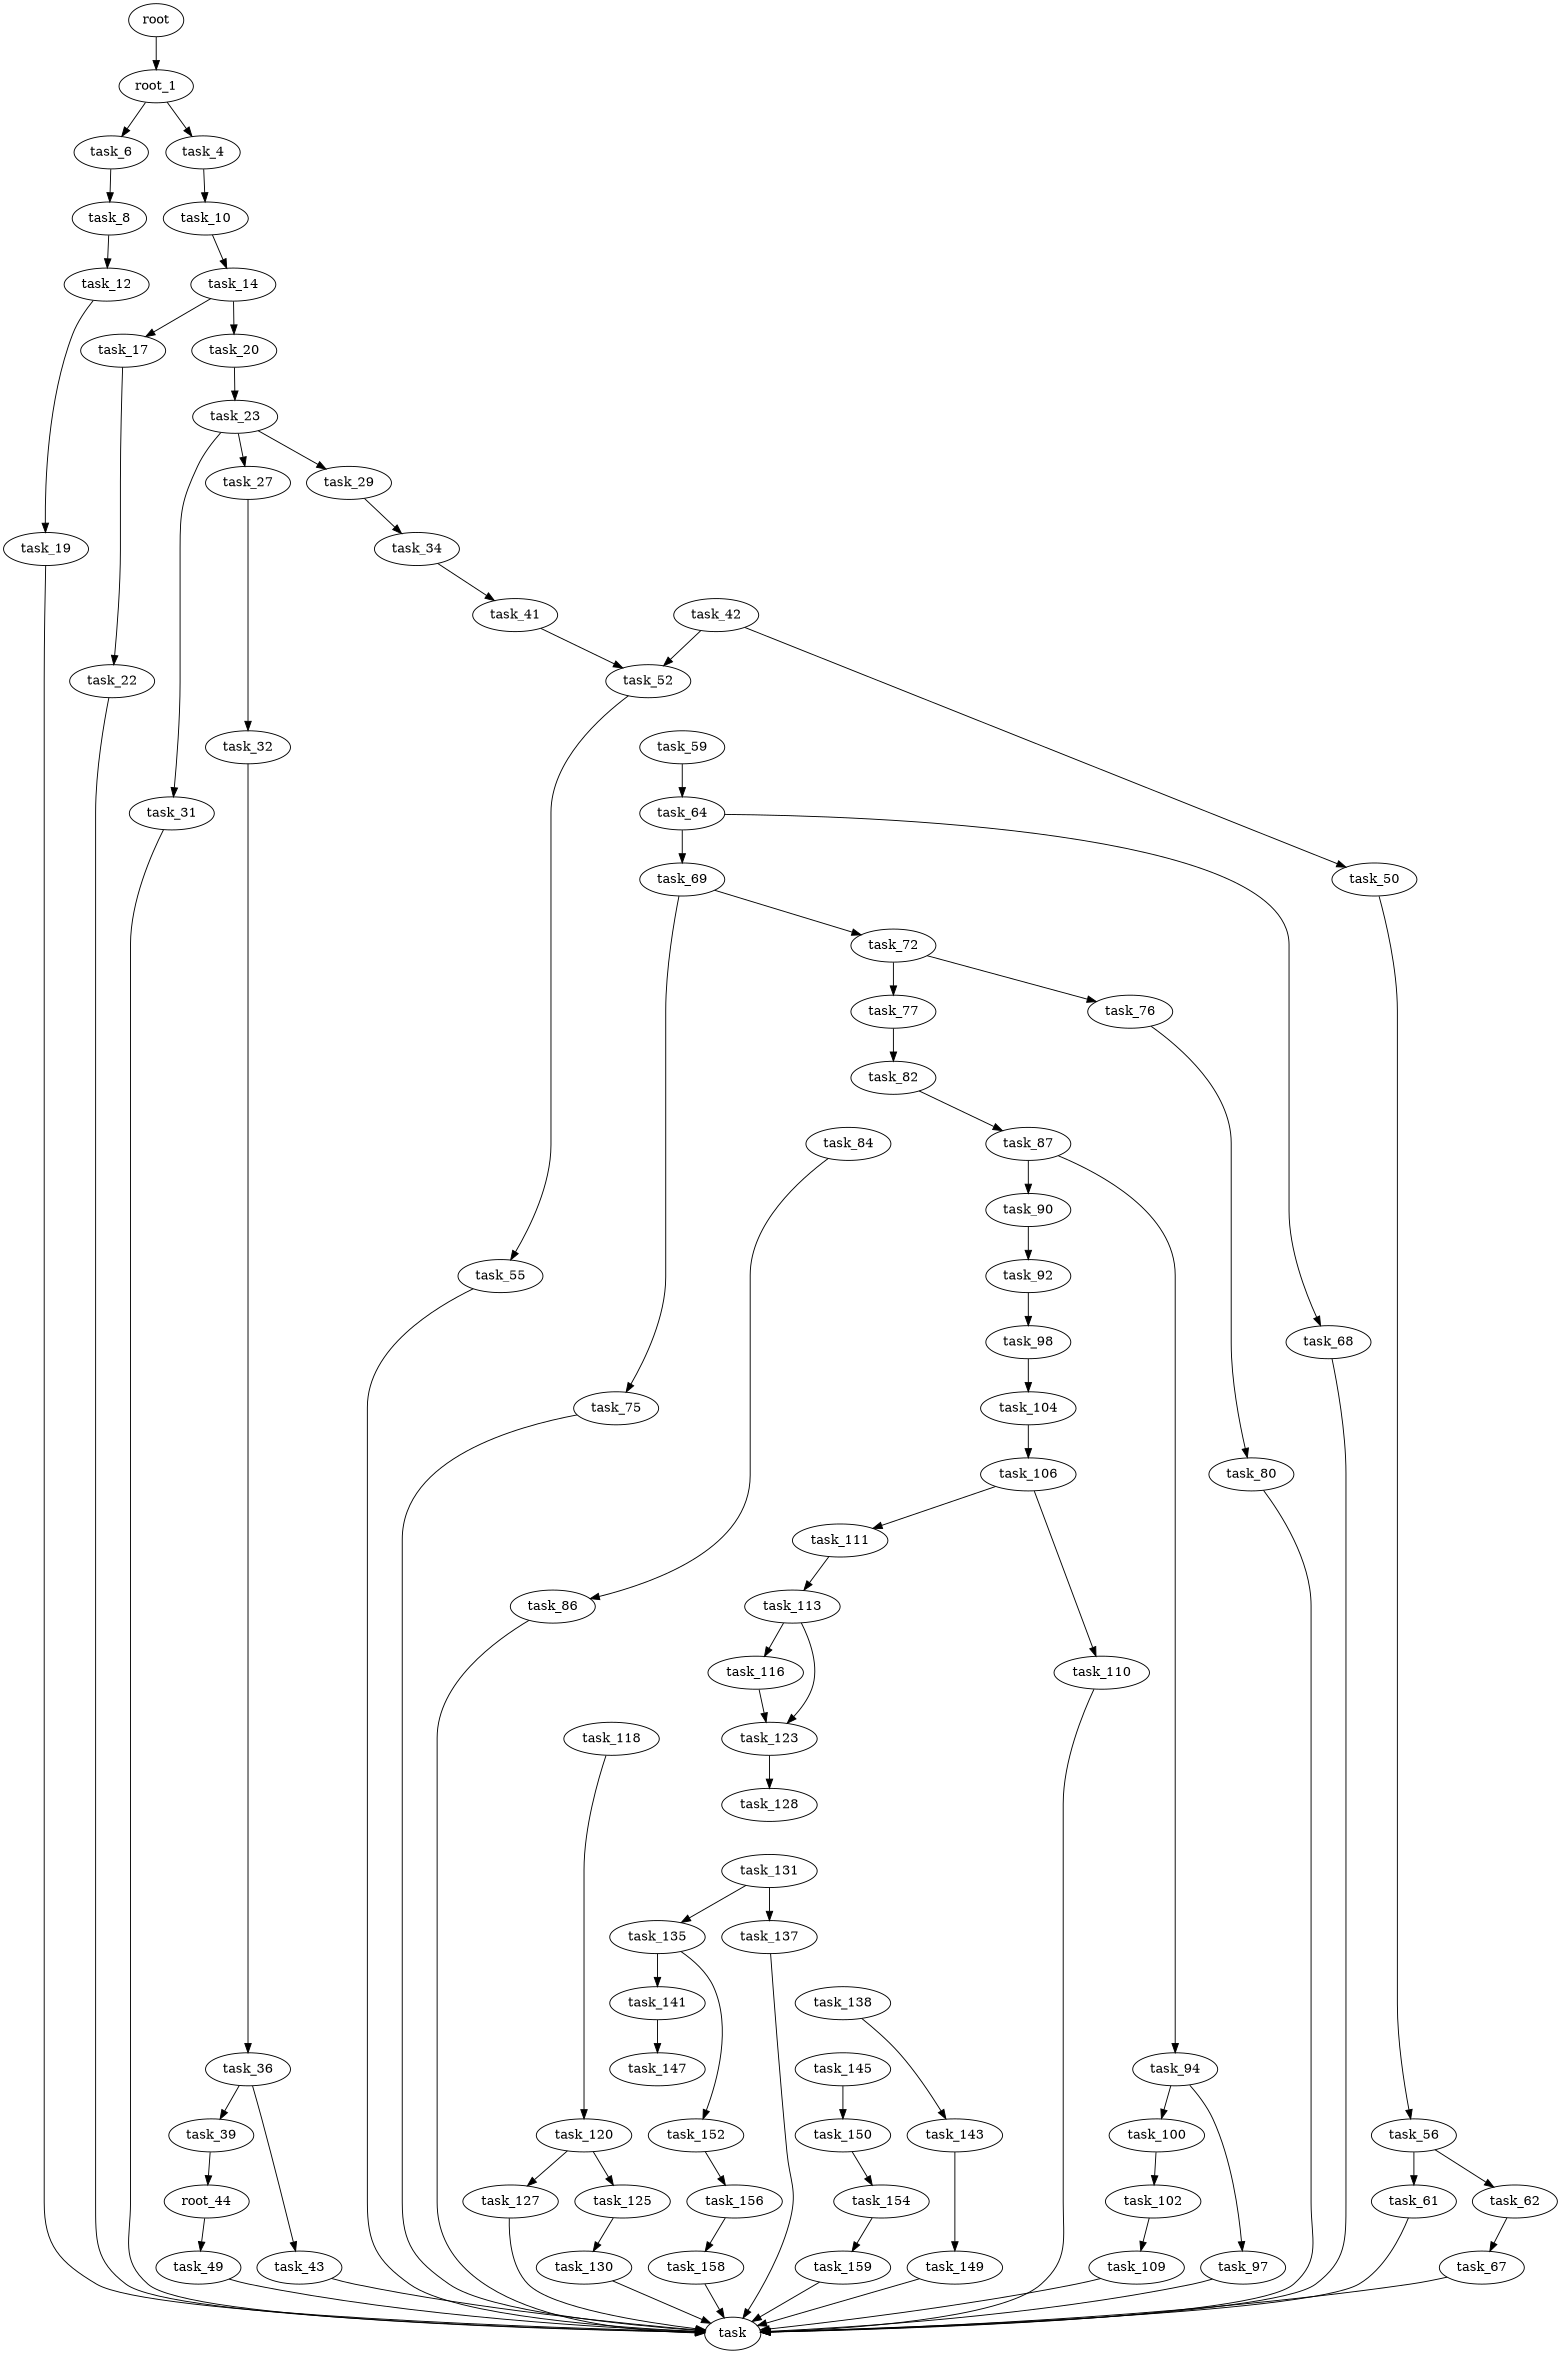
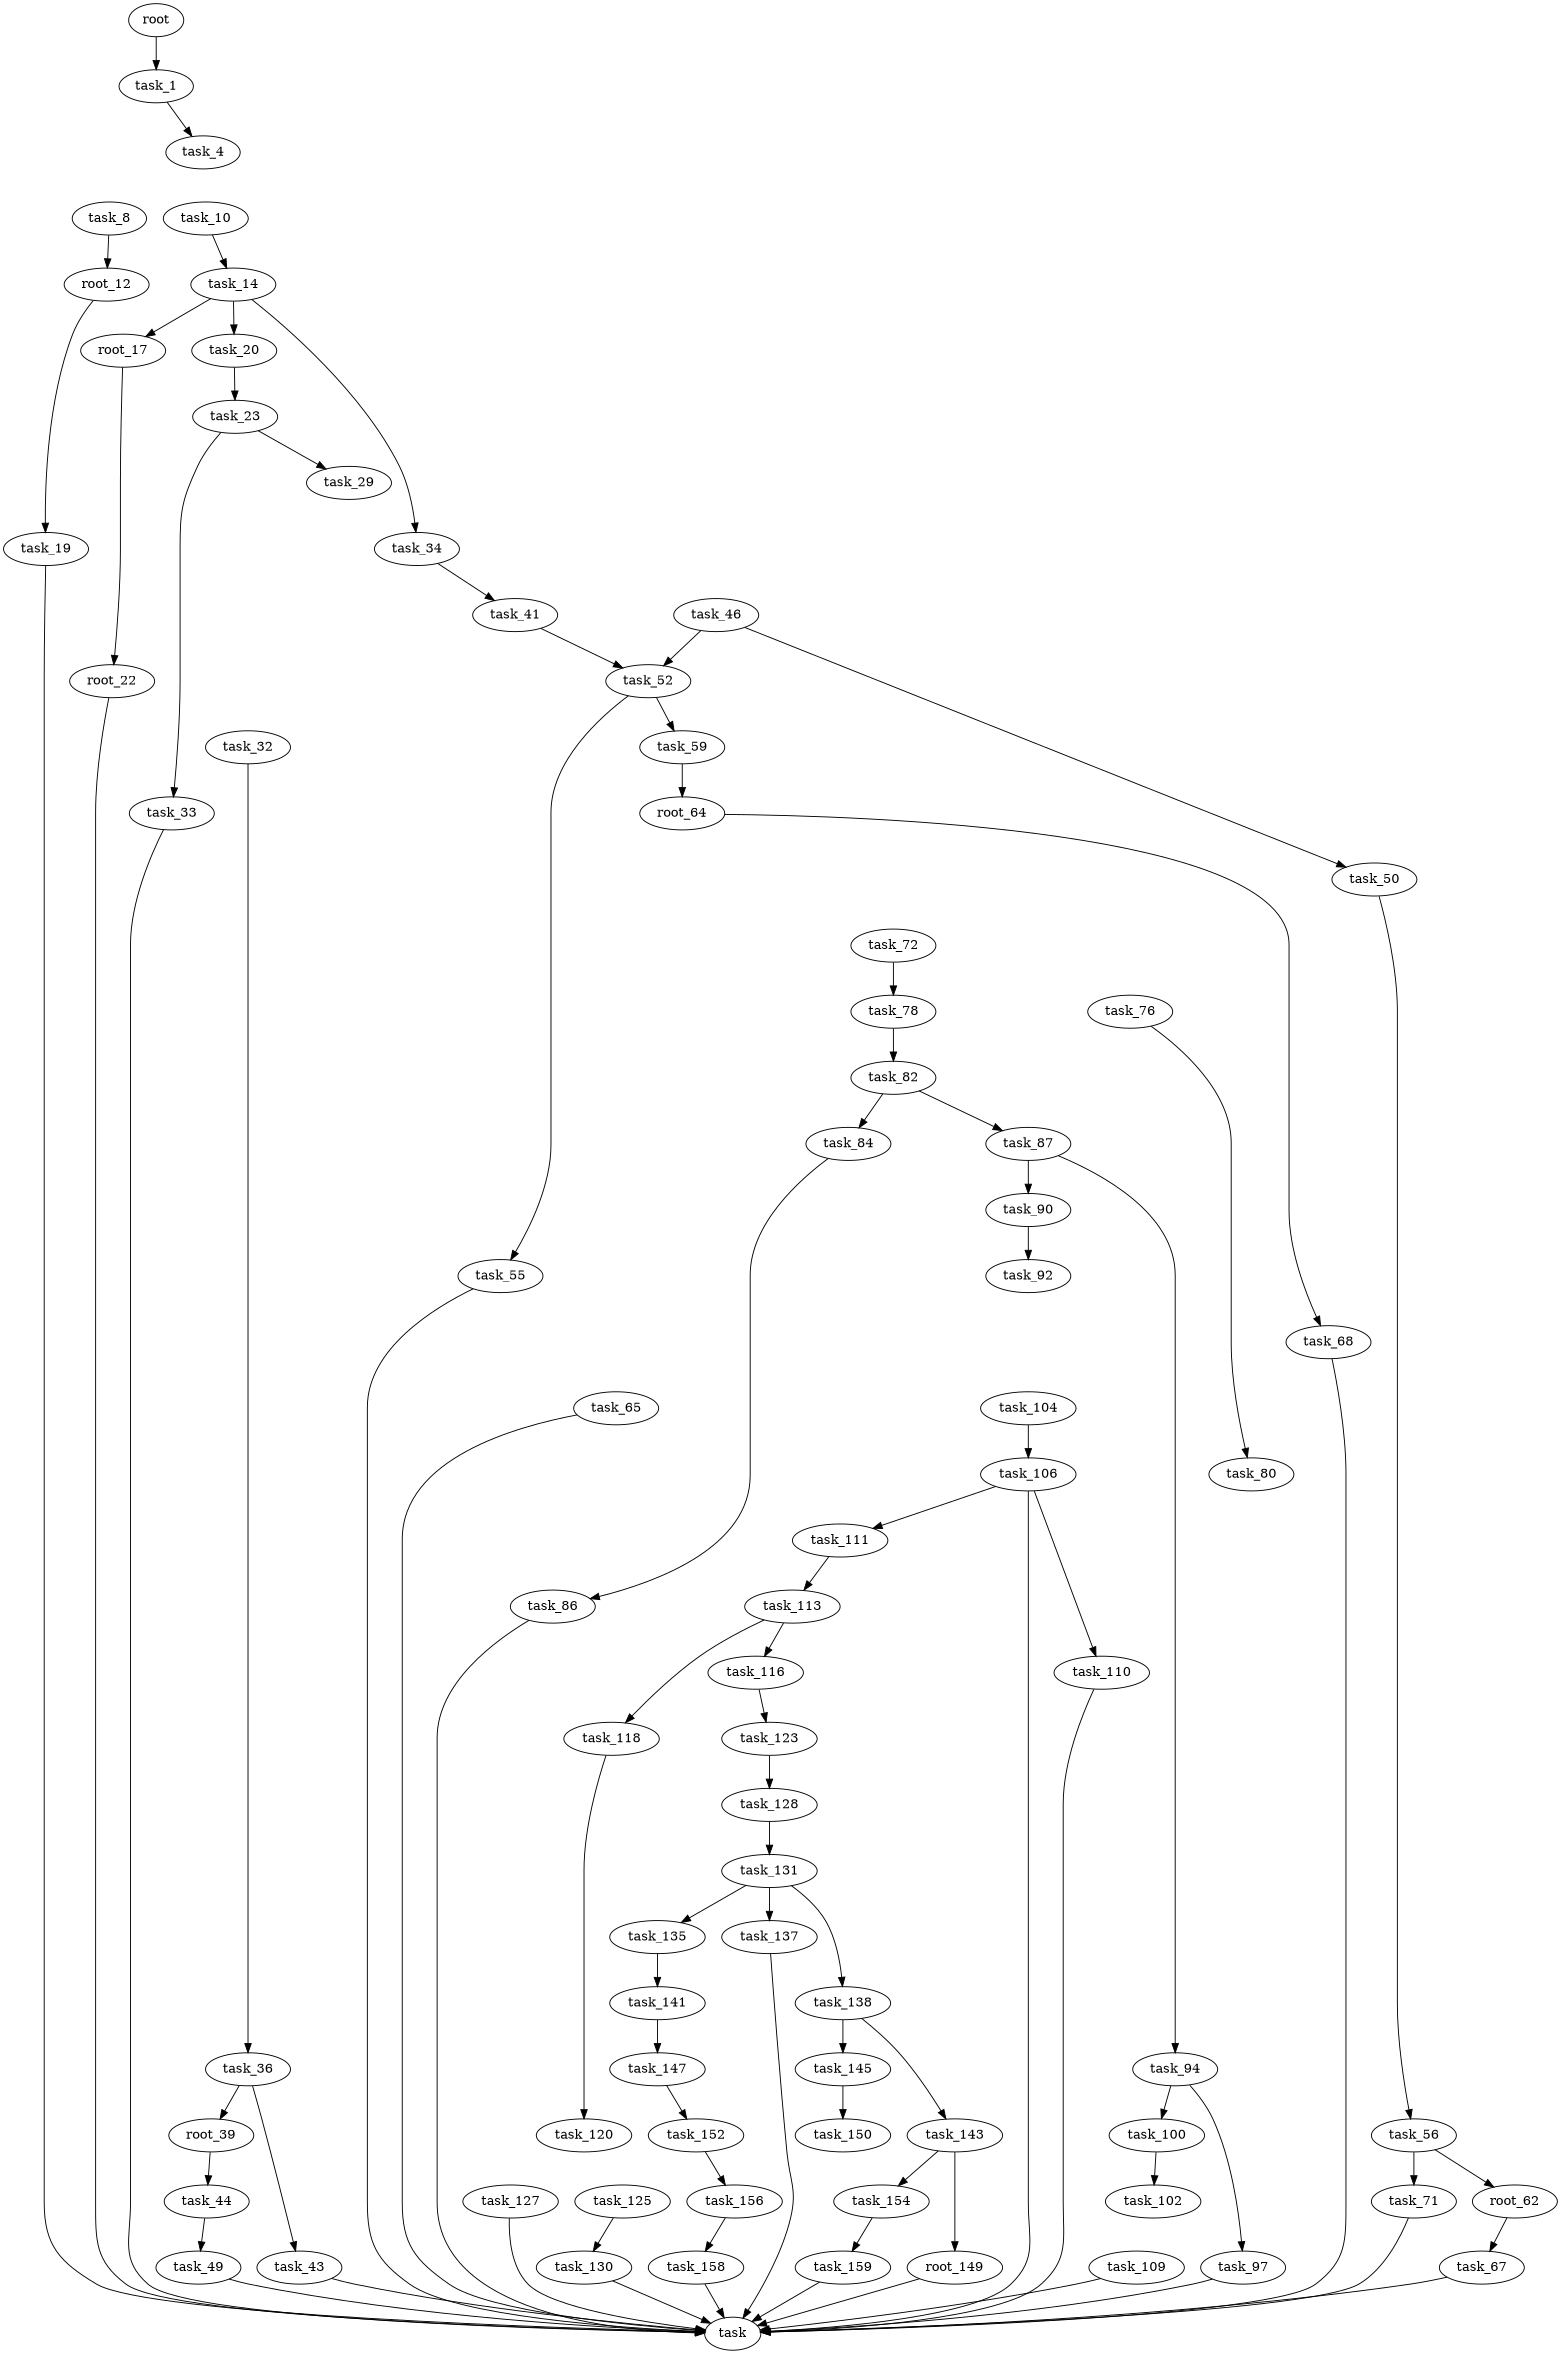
node "root_1": label "root_1" -> "task_1"
node "task_6": removed
edge "task_4" -> "task_10": removed
node "task_12": label "task_12" -> "root_12"
node "task_17": label "task_17" -> "root_17"
node "task_27": removed
edge "task_29" -> "task_34": now "task_14" -> "task_34"
node "task_42": label "task_42" -> "task_46"
node "task_22": label "task_22" -> "root_22"
edge "task_52" -> "task_59": added
node "task_31": label "task_31" -> "task_33"
node "task_64": label "task_64" -> "root_64"
node "task_69": removed
edge "task_72" -> "task_76": removed
node "task_77": label "task_77" -> "task_78"
edge "task_82" -> "task_84": added
node "task_98": removed
node "task_75": label "task_75" -> "task_65"
edge "task_113" -> "task_123": now "task_113" -> "task_118"
edge "task_128" -> "task_131": added
edge "task_131" -> "task_138": added
edge "task_135" -> "task_152": now "task_147" -> "task_152"
edge "task_138" -> "task_145": added
node "task_39": label "task_39" -> "root_39"
edge "task_80" -> "task": now "task_106" -> "task"
edge "task_120" -> "task_127": removed
edge "task_120" -> "task_125": removed
edge "task_150" -> "task_154": now "task_143" -> "task_154"
node "root_44": label "root_44" -> "task_44"
node "task_61": label "task_61" -> "task_71"
node "task_62": label "task_62" -> "root_62"
edge "task_102" -> "task_109": removed
node "task_149": label "task_149" -> "root_149"
